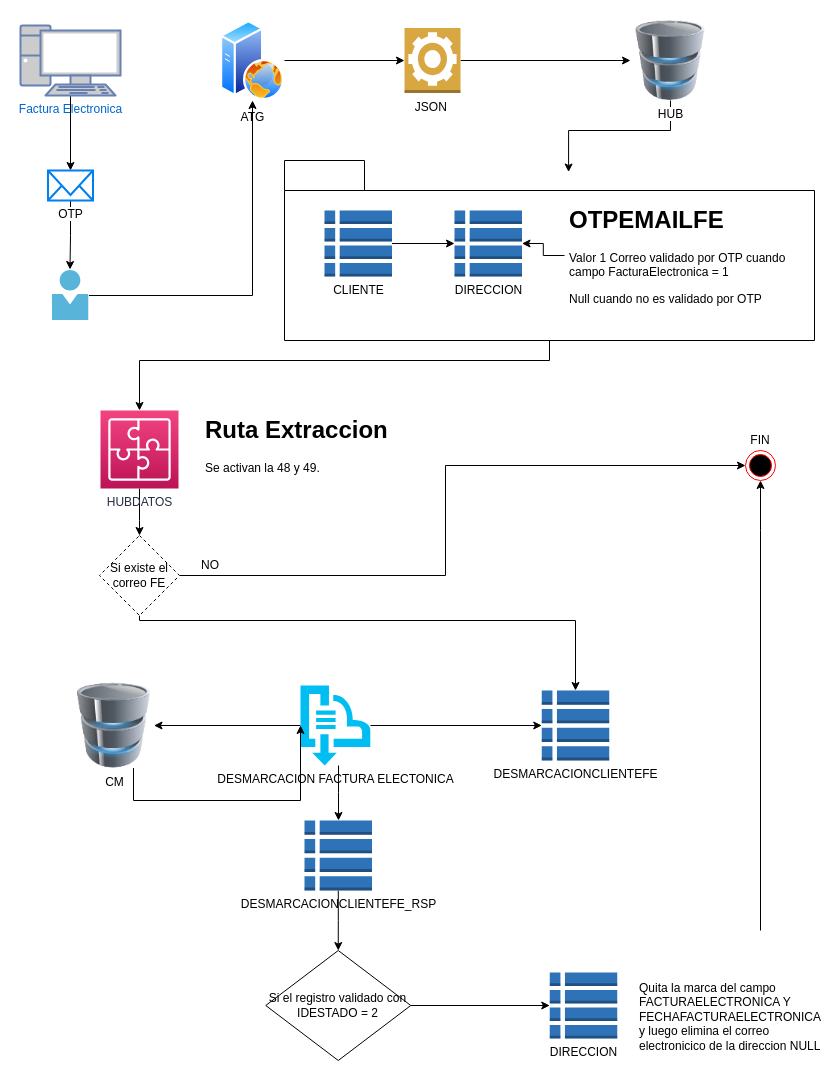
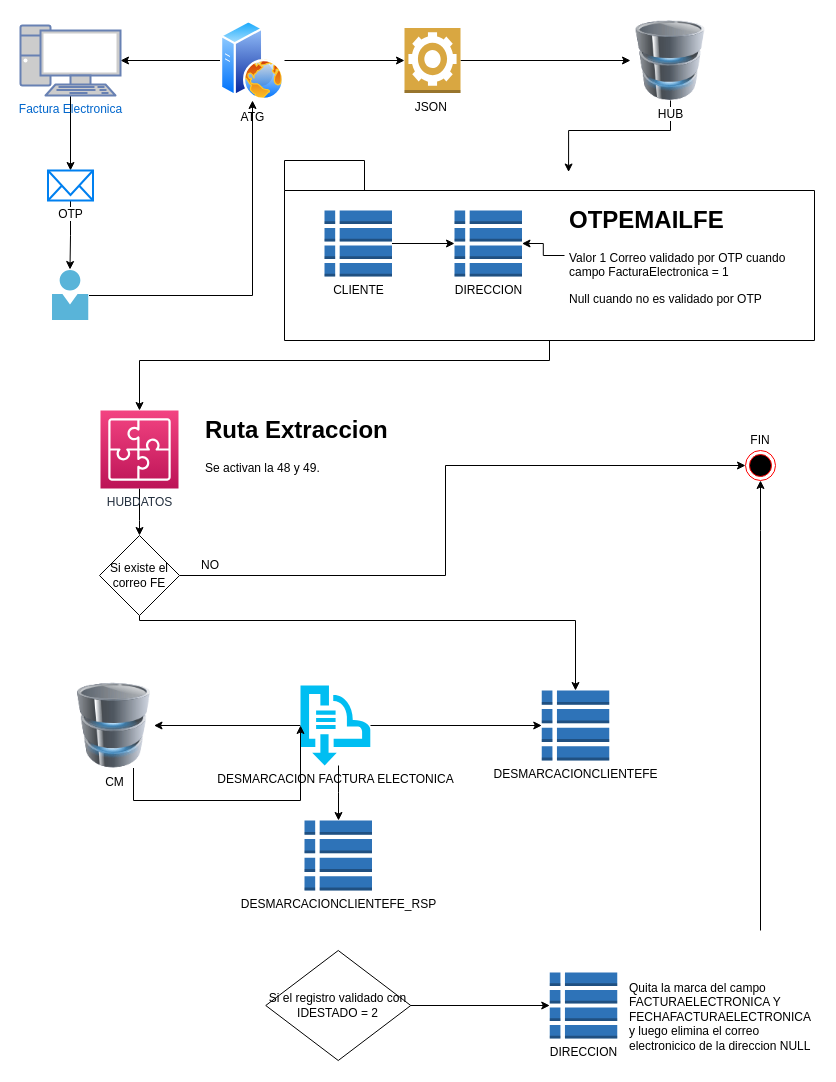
edge "ATG" -> "Factura Electronica": added
node "Si existe el correo FE": style dashed -> solid
edge "DESMARCACIONCLIENTEFE_RSP" -> "Si el registro validado con IDESTADO = 2": removed
node "Quita la marca del campo FACTURAELECTRONICA Y FECHAFACTURAELECTRONICA, y luego elimina el correo electronicico de la direccion NULL.": moved (730, 991) -> (720, 991)
